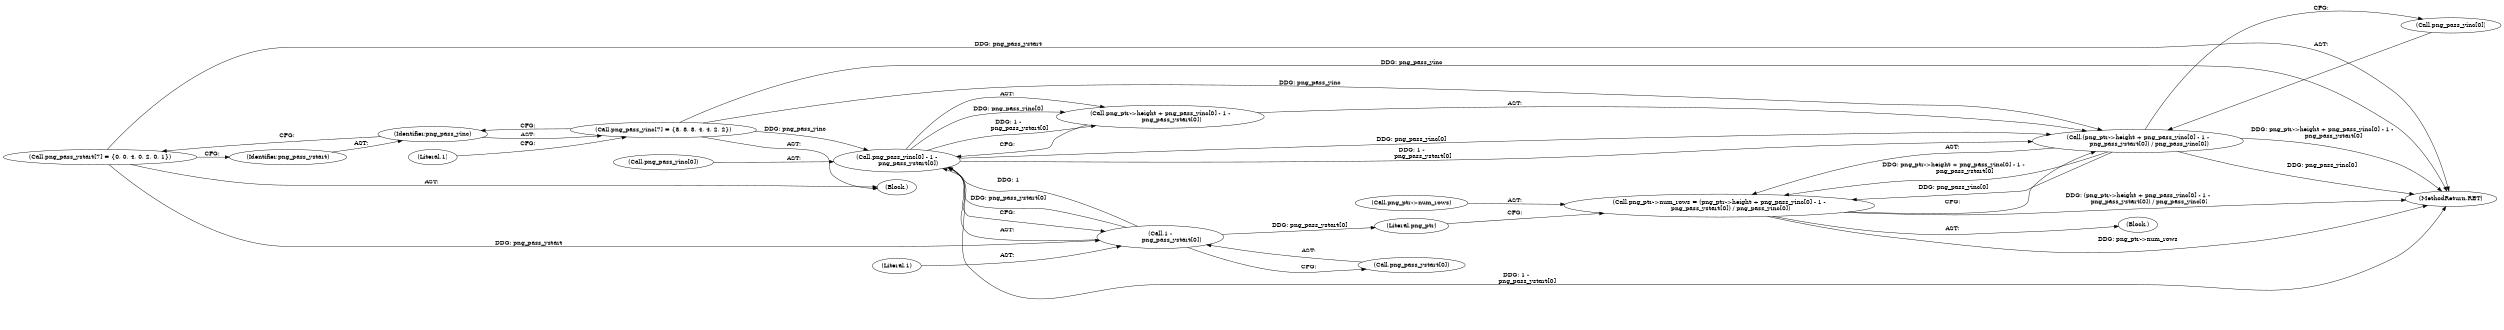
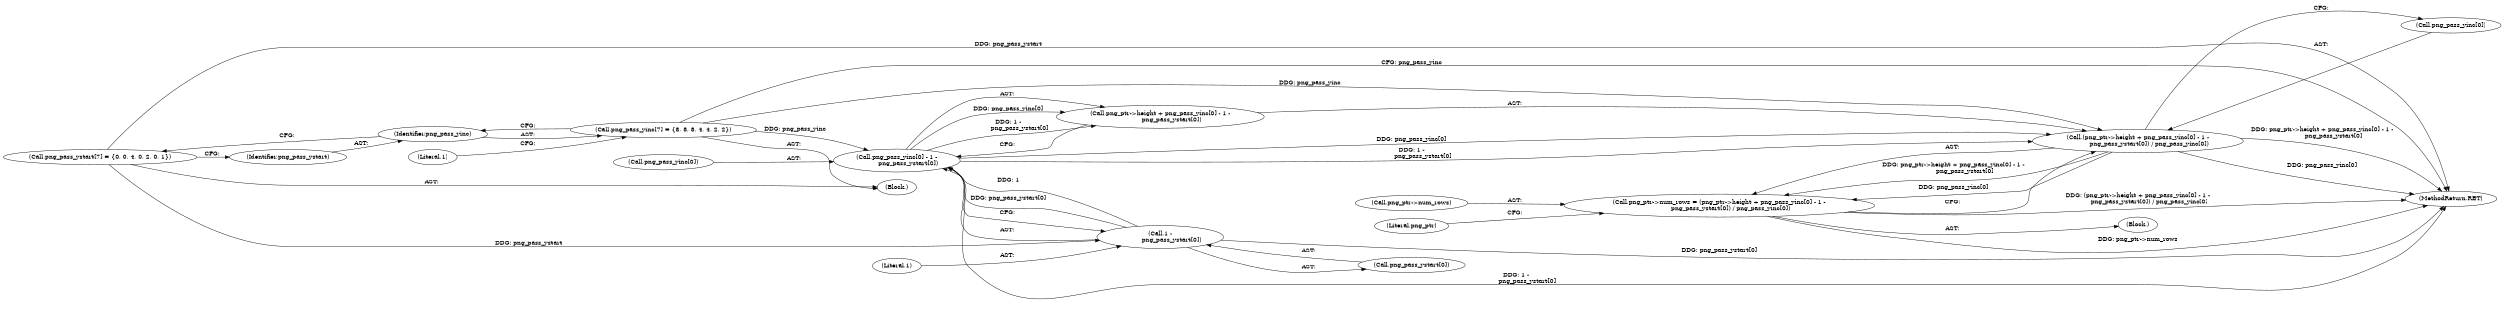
edge "(Call,png_pass_yinc[7] = {8, 8, 8, 4, 4, 2, 2})" -> "(MethodReturn,RET)": label "DDG: png_pass_yinc" -> "CFG: png_pass_yinc"
edge "(Call,1 - png_pass_ystart[0])" -> "(Literal,png_ptr)": now "(Call,1 - png_pass_ystart[0])" -> "(MethodReturn,RET)"
edge "(Call,1 - png_pass_ystart[0])" -> "(Call,png_pass_ystart[0])": label "CFG: " -> "AST: "
